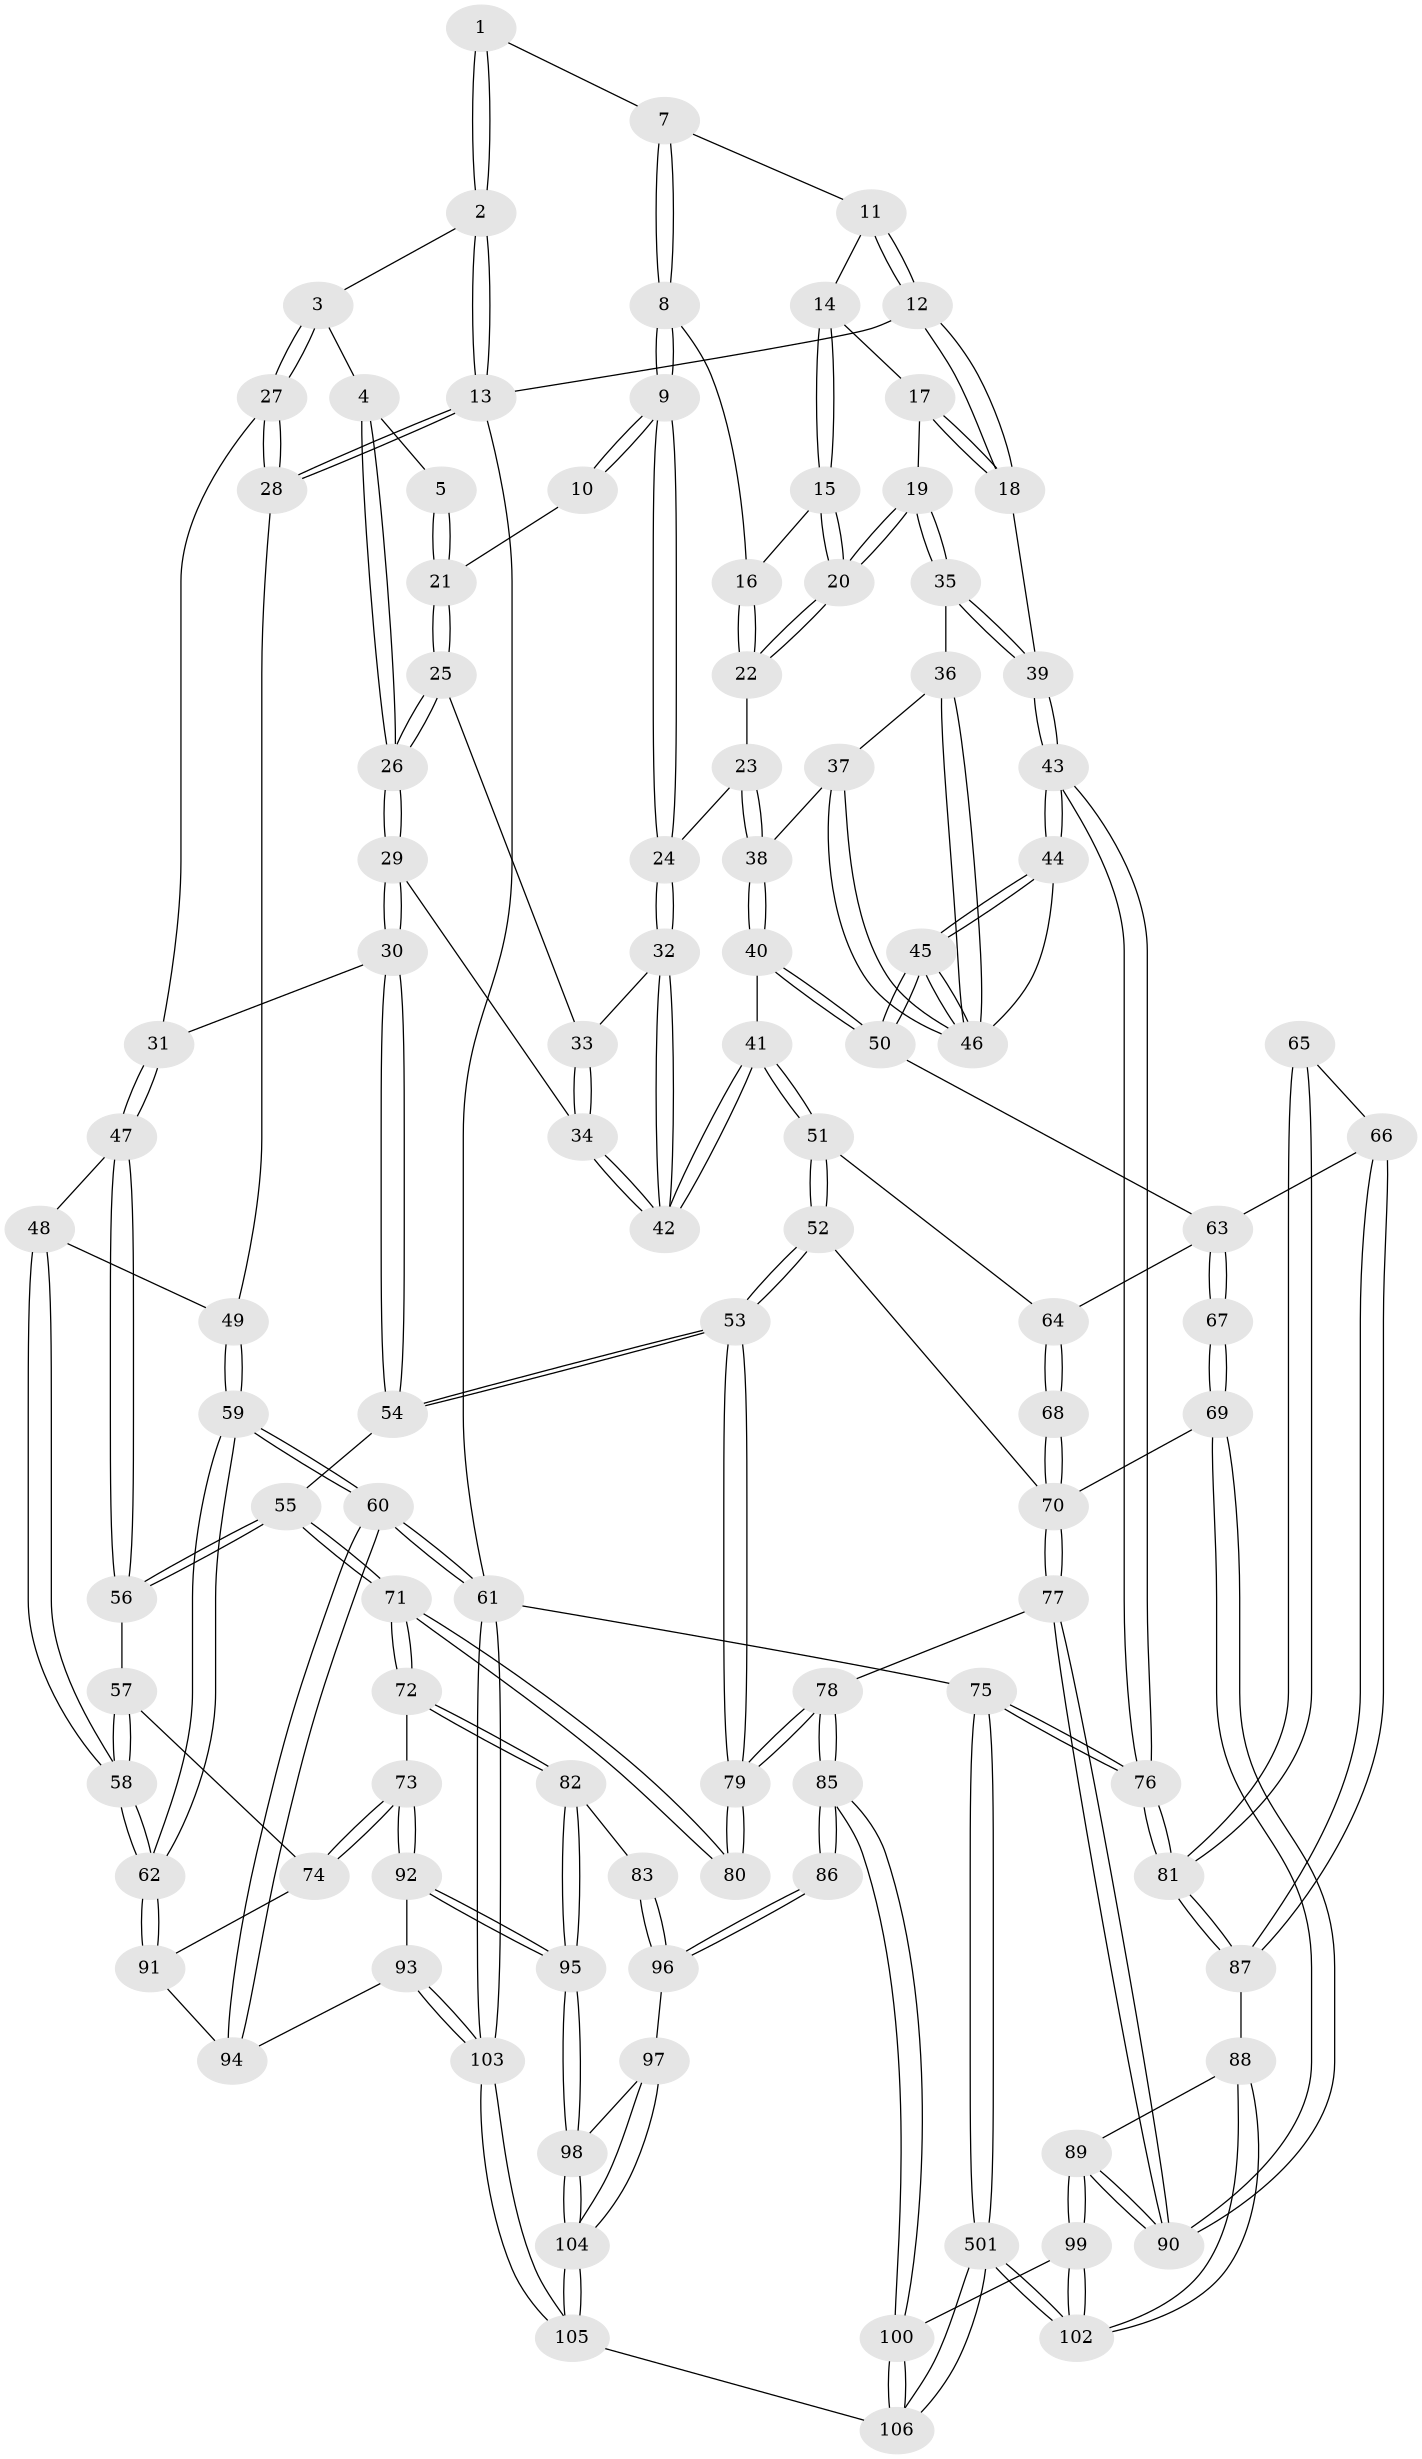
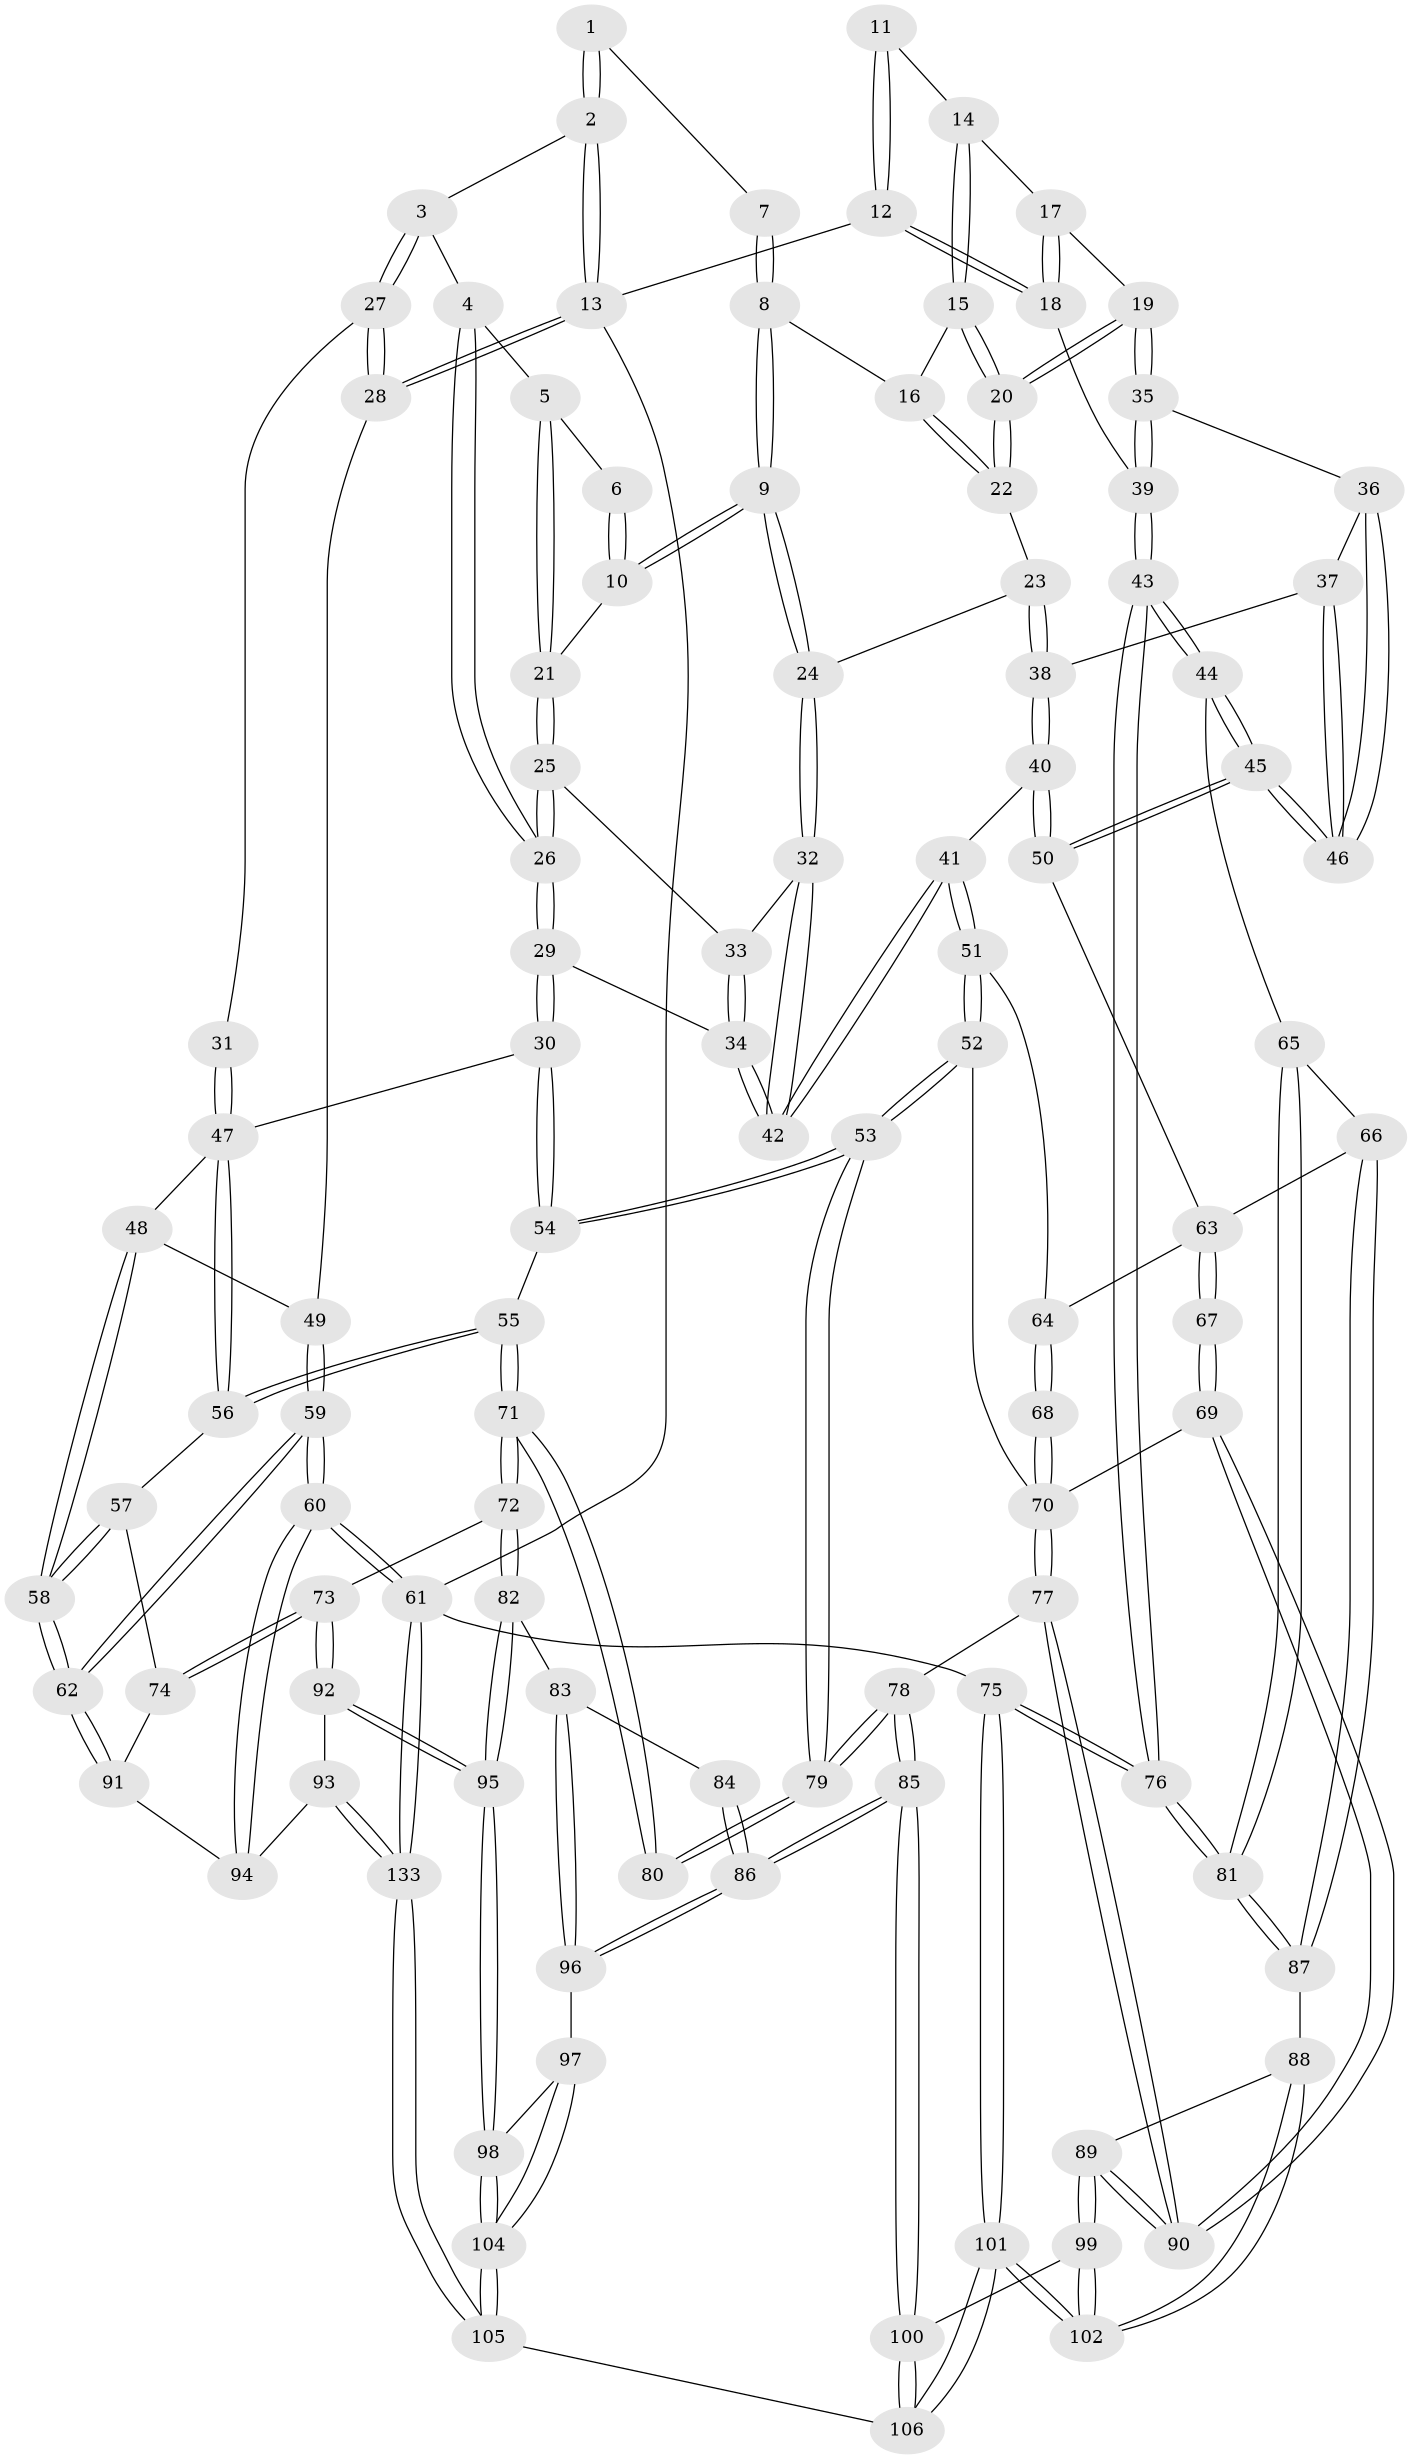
edge "7" -- "11": removed
node "6": added
edge "44" -- "46": now "44" -- "65"
edge "30" -- "31": now "30" -- "47"
node "84": added
node "103": label "103" -> "133"
node "501": label "501" -> "101"
